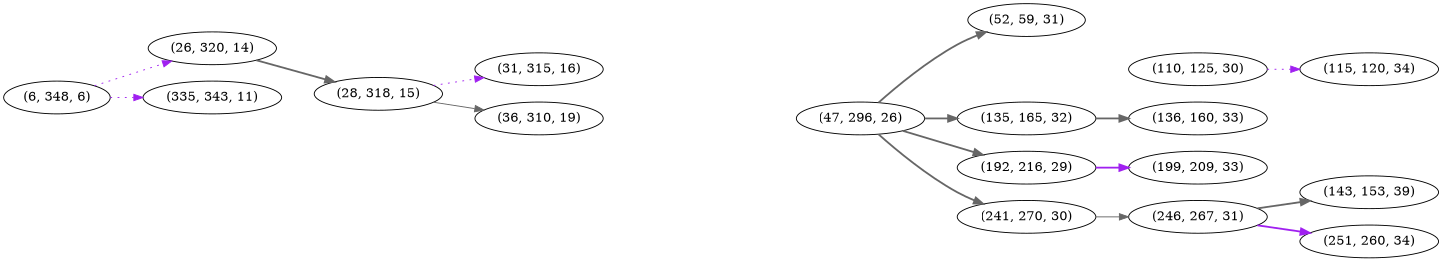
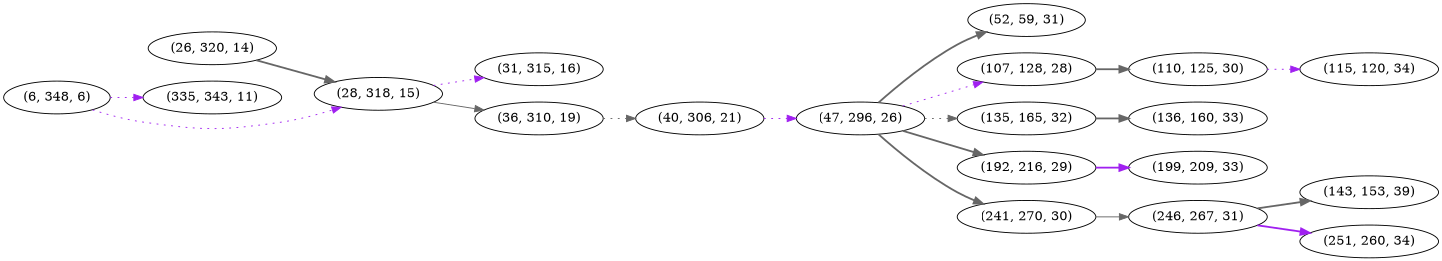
node "(107, 128, 28)": added
edge "(6, 348, 6)" -> "(26, 320, 14)": now "(6, 348, 6)" -> "(28, 318, 15)"
node "(40, 306, 21)": added
edge "(47, 296, 26)" -> "(135, 165, 32)": style bold -> dotted
